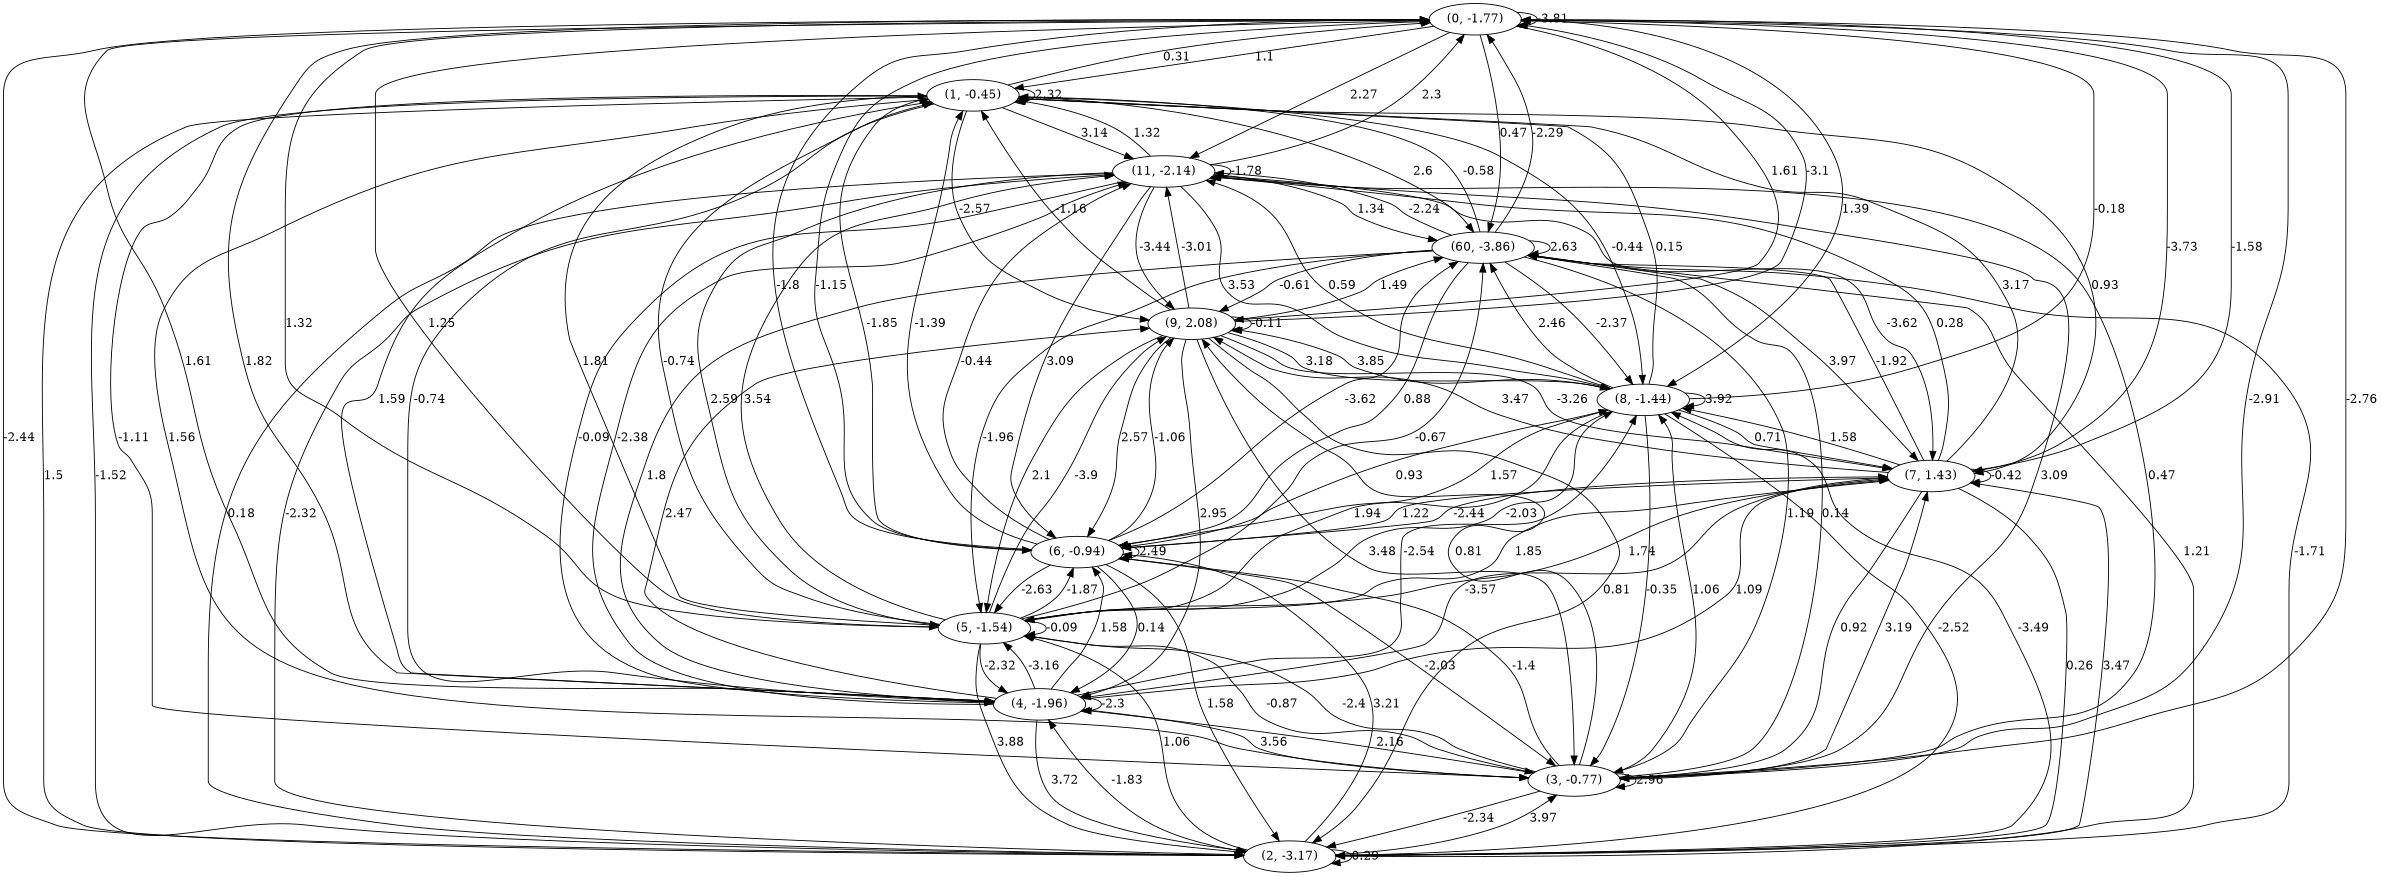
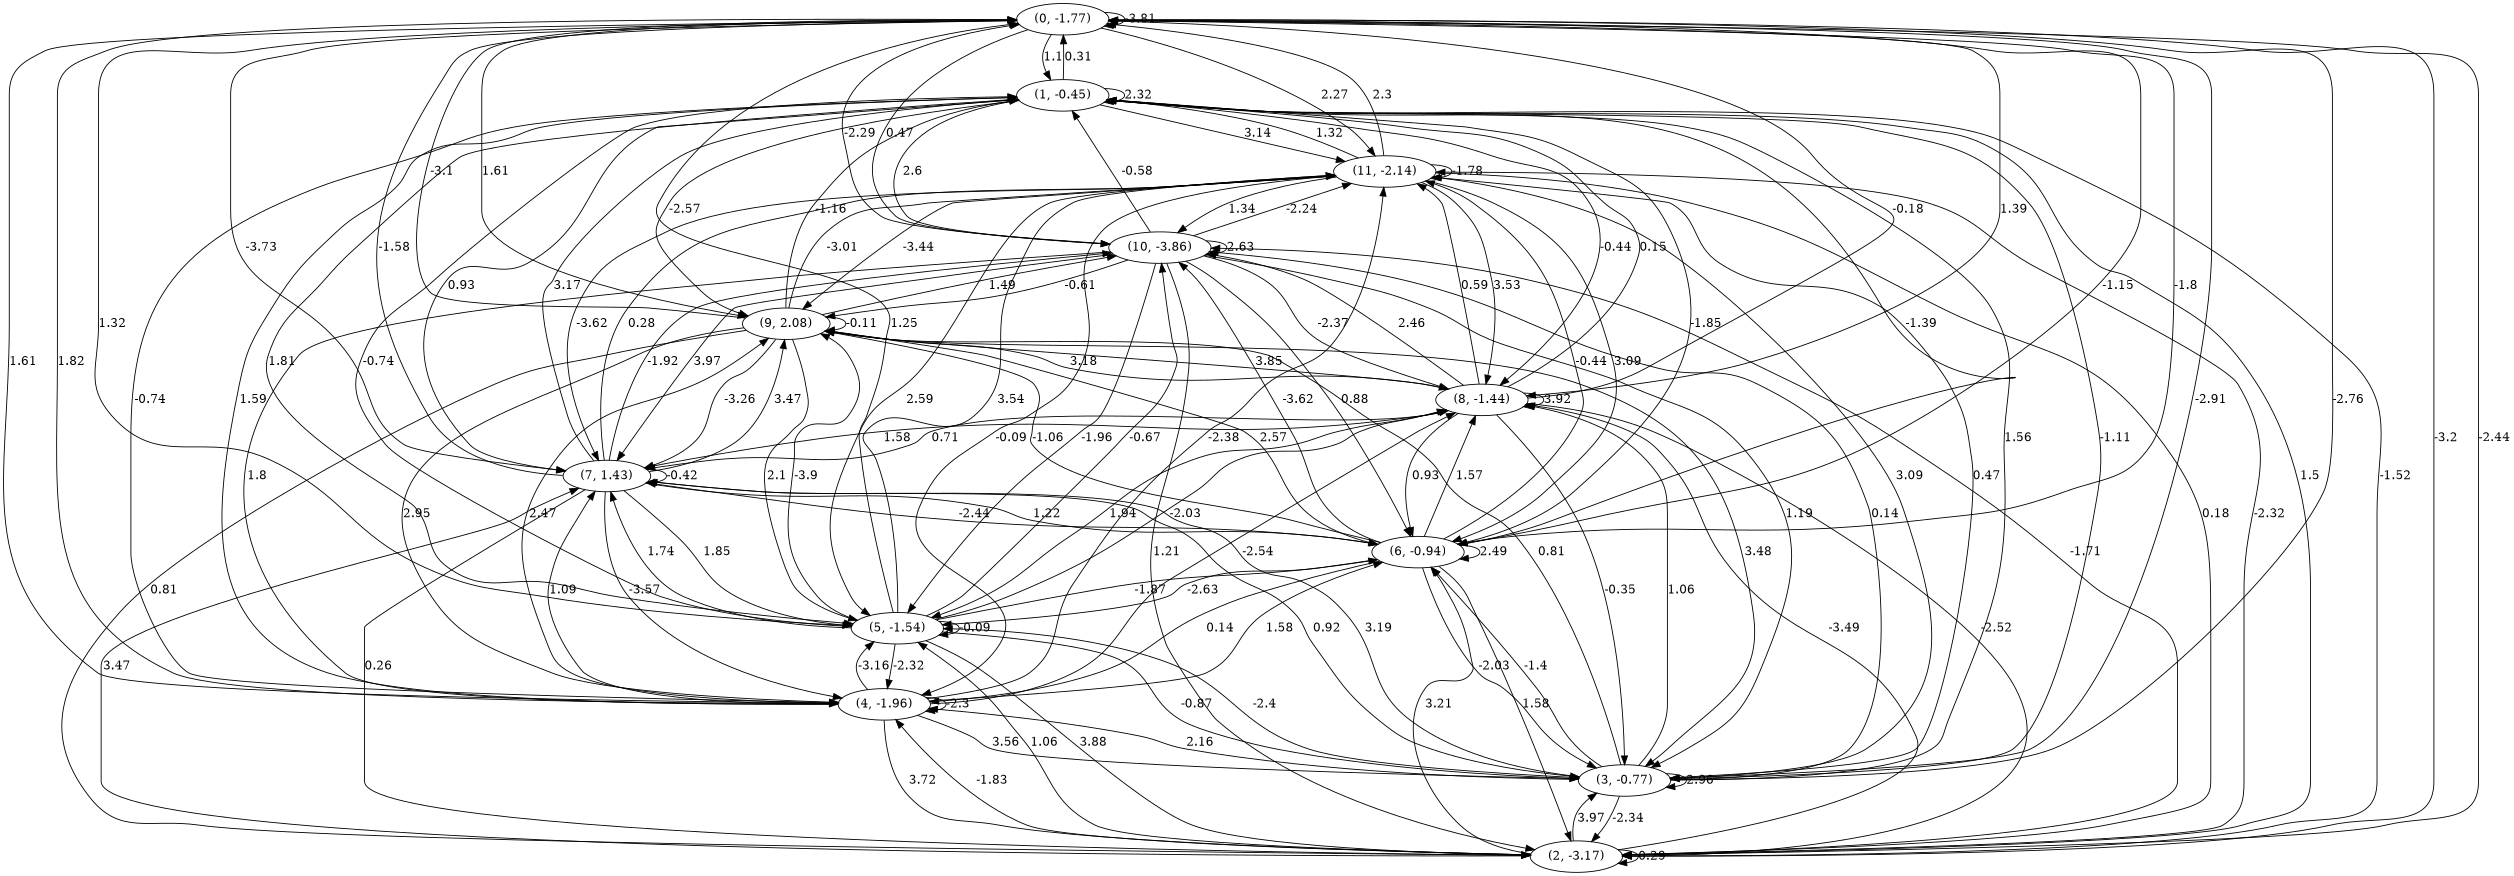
edge "(0, -1.77)" -> "(2, -3.17)": added, label "-3.2"
node "(60, -3.86)": label "(60, -3.86)" -> "(10, -3.86)"
